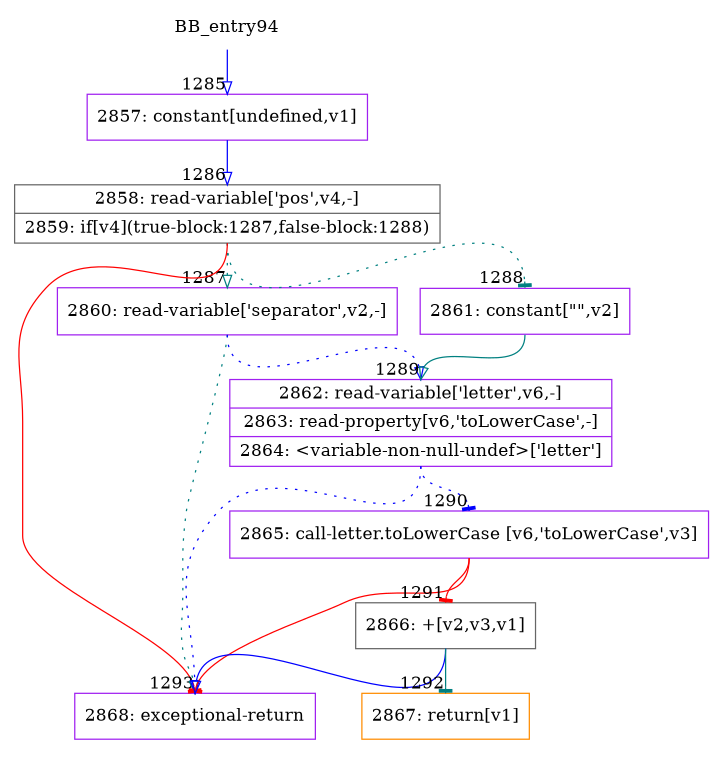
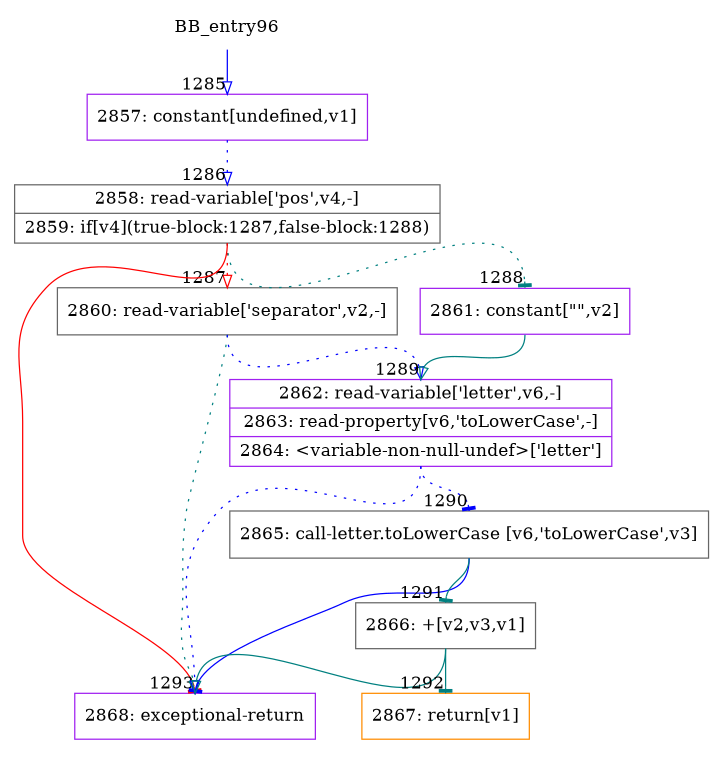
node "BB_entry94": label "BB_entry94" -> "BB_entry96"
edge "2857: constant[undefined,v1]" -> "2858: read-variable['pos',v4,-]": style solid -> dotted
edge "2858: read-variable['pos',v4,-]" -> "2860: read-variable['separator',v2,-]": color teal -> red
node "2860: read-variable['separator',v2,-]": color purple -> gray40
node "2865: call-letter.toLowerCase [v6,'toLowerCase',v3]": color purple -> gray40
edge "2865: call-letter.toLowerCase [v6,'toLowerCase',v3]" -> "2866: +[v2,v3,v1]": color red -> teal
edge "2865: call-letter.toLowerCase [v6,'toLowerCase',v3]" -> "2868: exceptional-return": color red -> blue
edge "2866: +[v2,v3,v1]" -> "2868: exceptional-return": color blue -> teal
